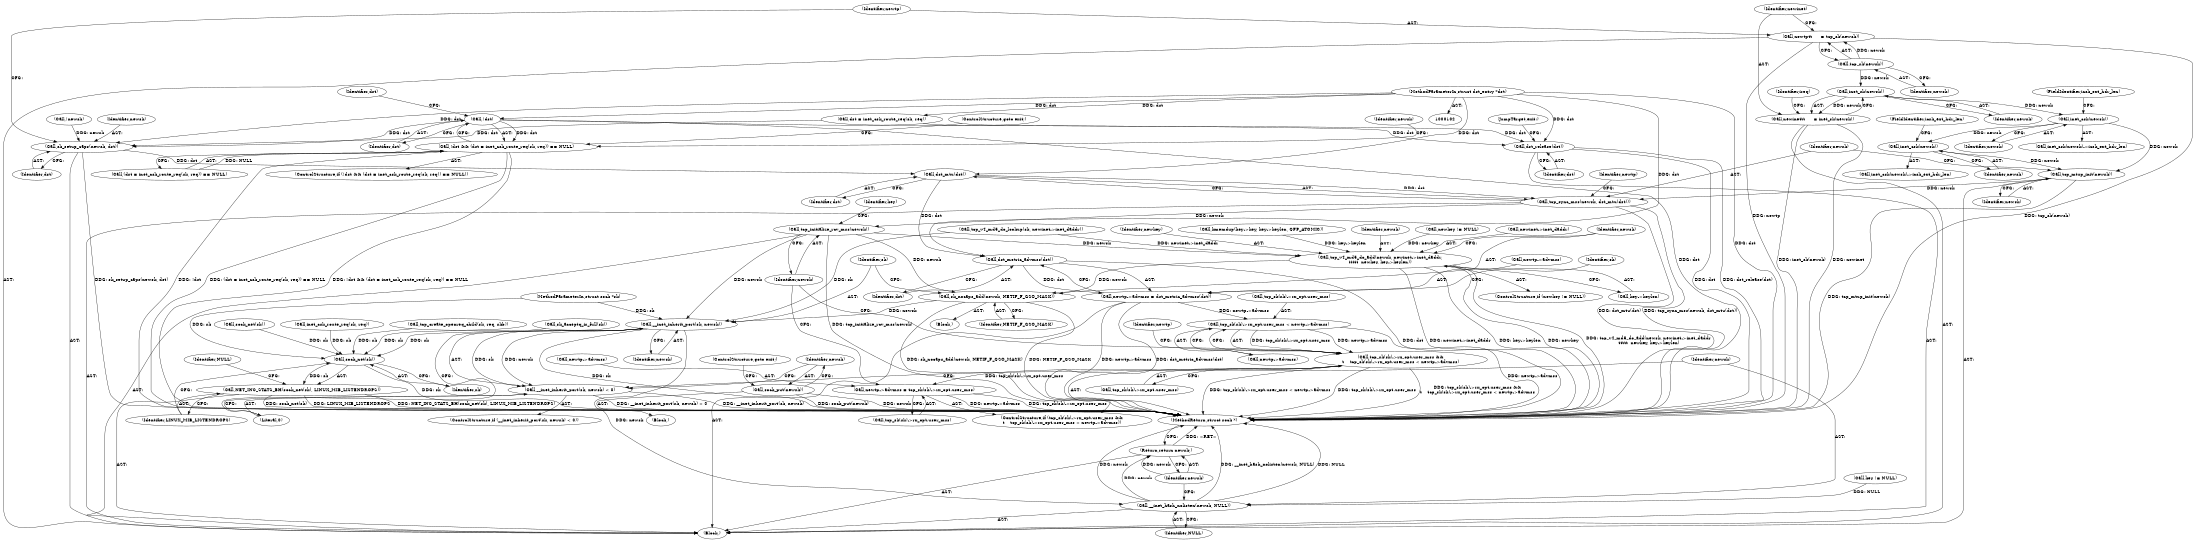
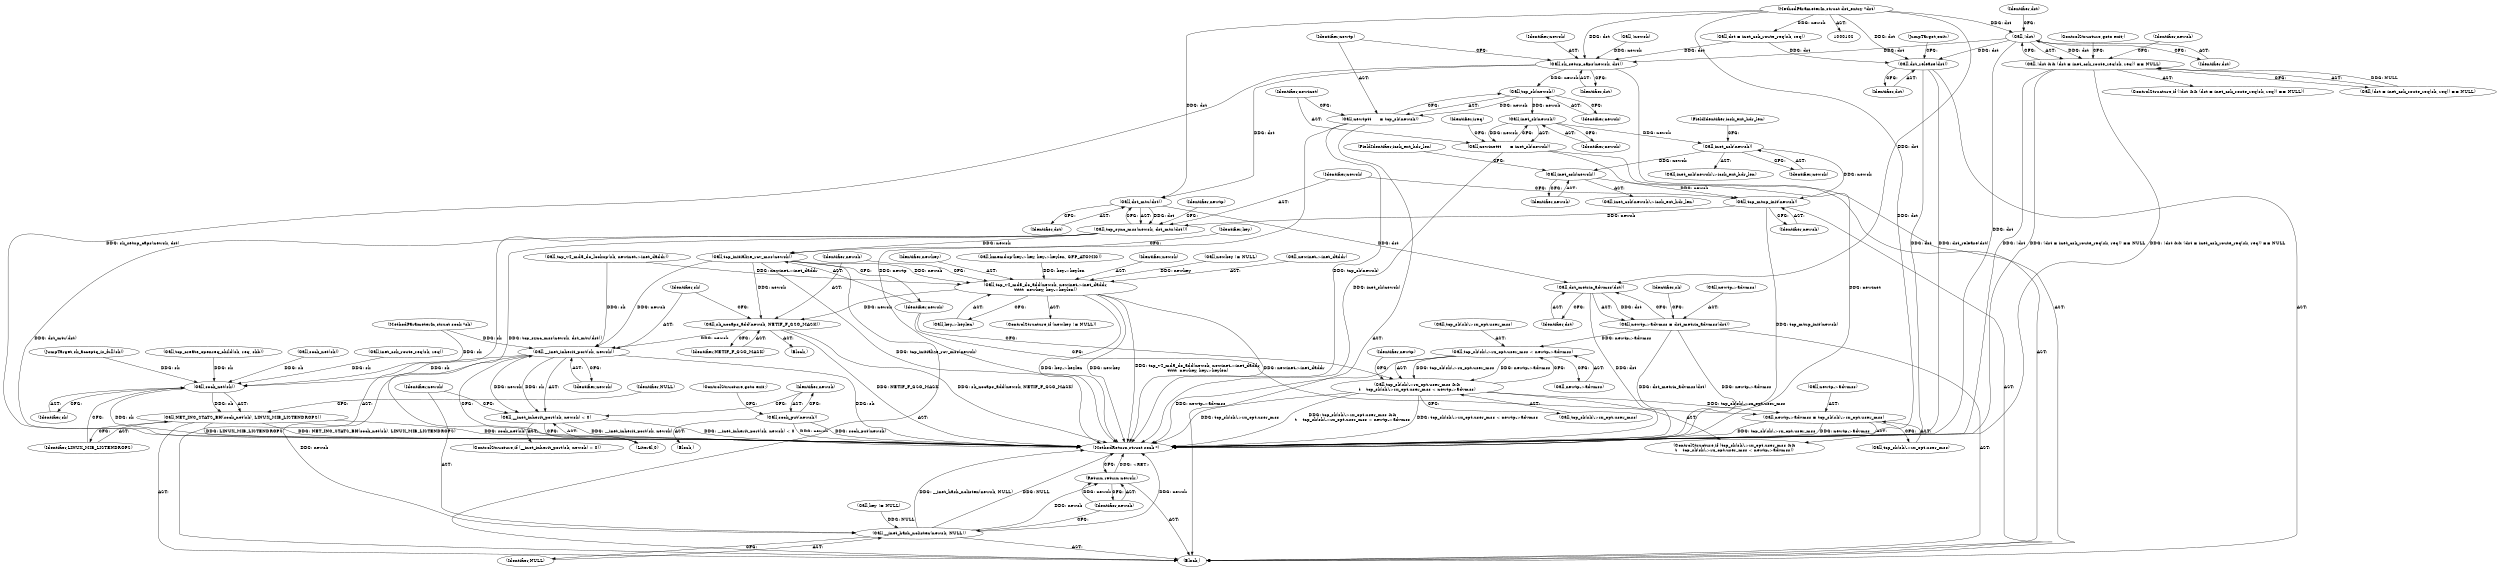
edge "(Call,sk_setup_caps(newsk, dst))" -> "(Call,tcp_sk(newsk))": added, label "DDG: newsk"
edge "(MethodParameterIn,struct dst_entry *dst)" -> "(Call,dst = inet_csk_route_req(sk, req))": label "DDG: dst" -> "DDG: newsk"
node "(Call,sk_acceptq_is_full(sk))": label "(Call,sk_acceptq_is_full(sk))" -> "(JumpTarget,sk_acceptq_is_full(sk))"
